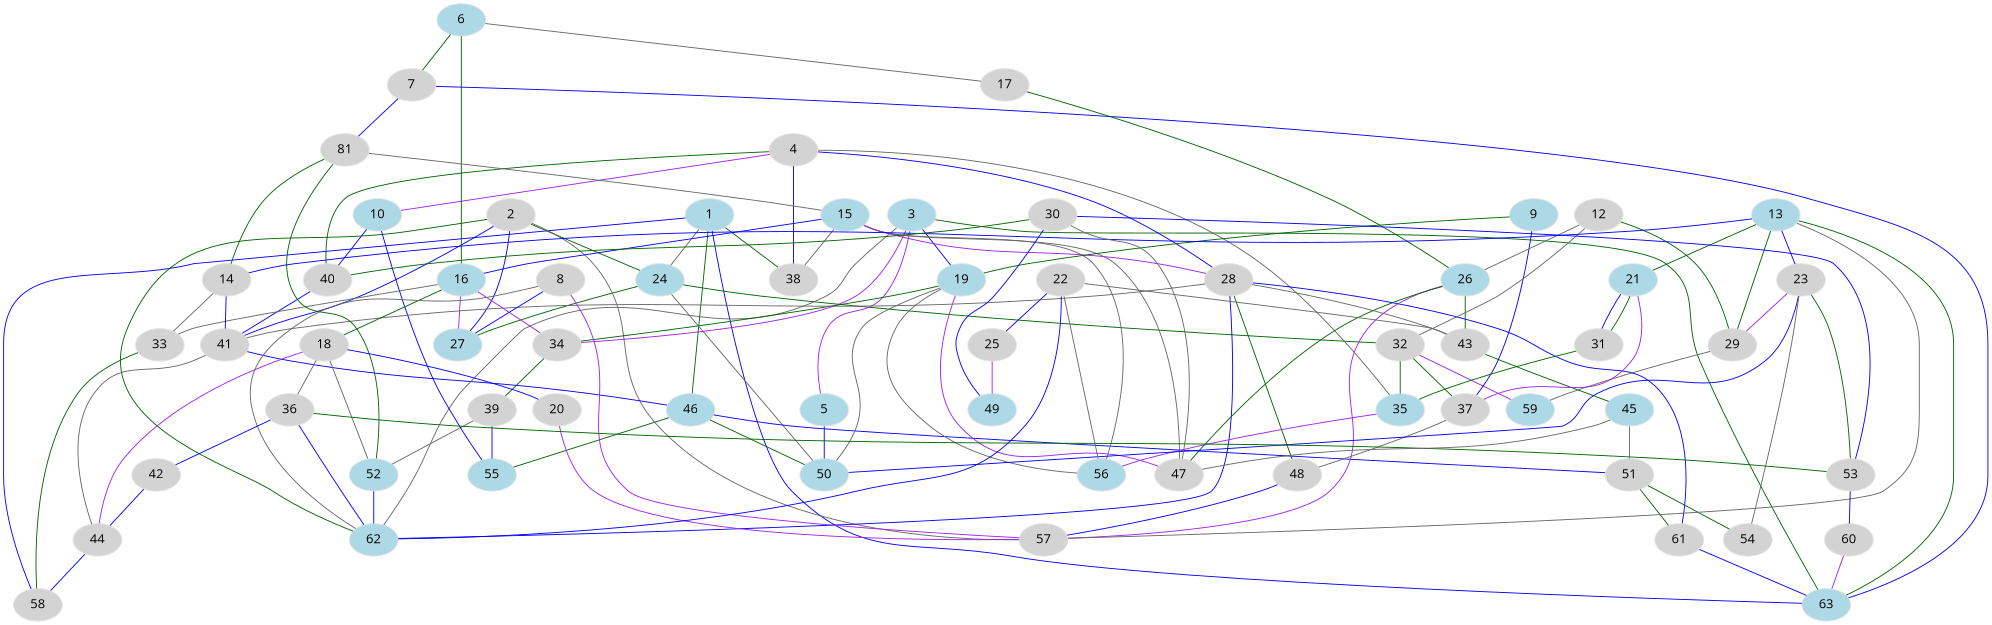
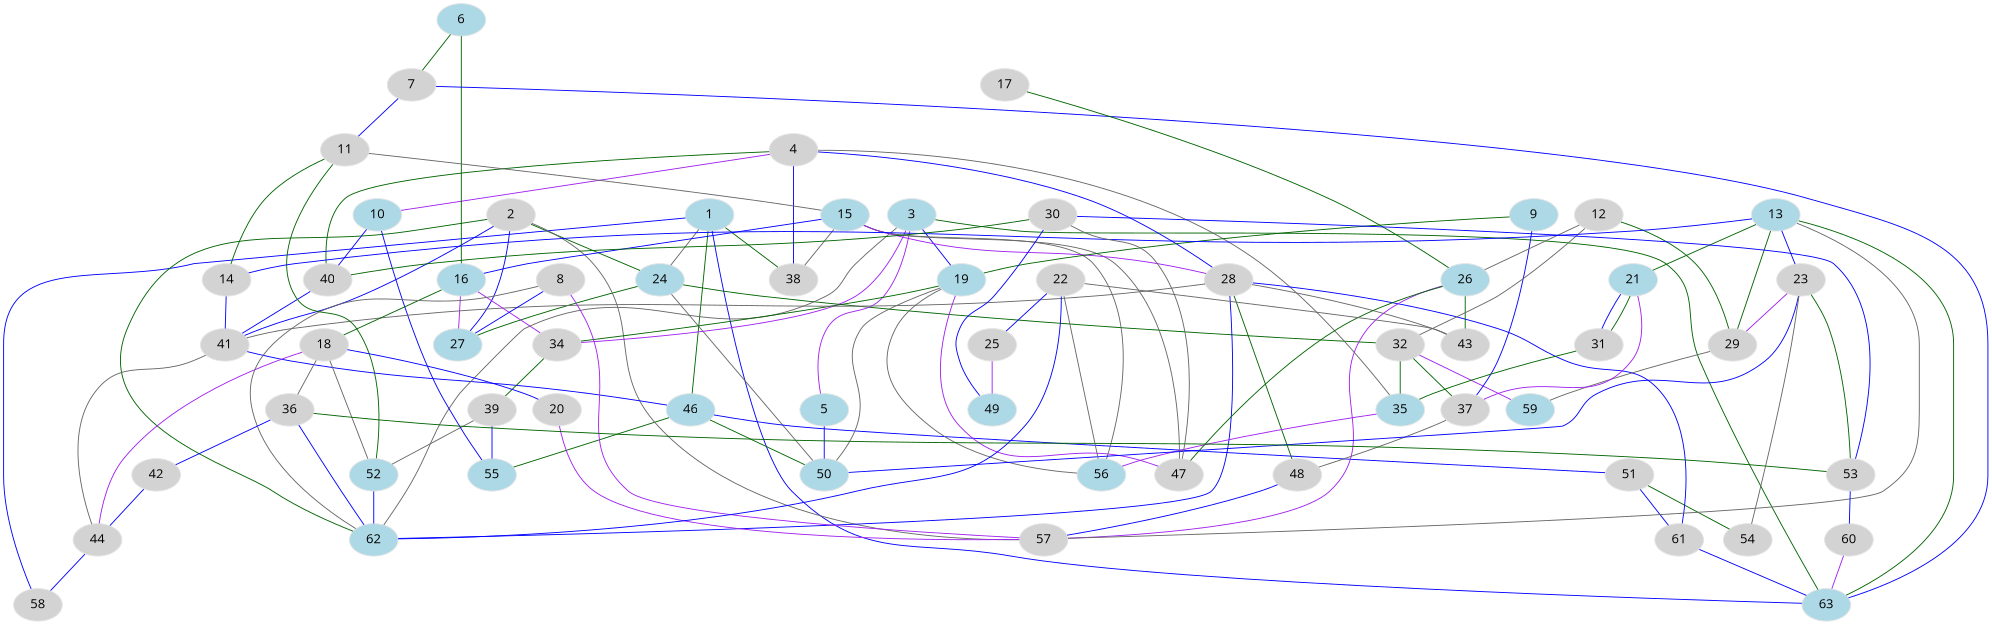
edge "6" -- "17": removed
node "81": label "81" -> "11"
node "33": removed
node "45": removed
edge "51" -- "61": color darkgreen -> blue
